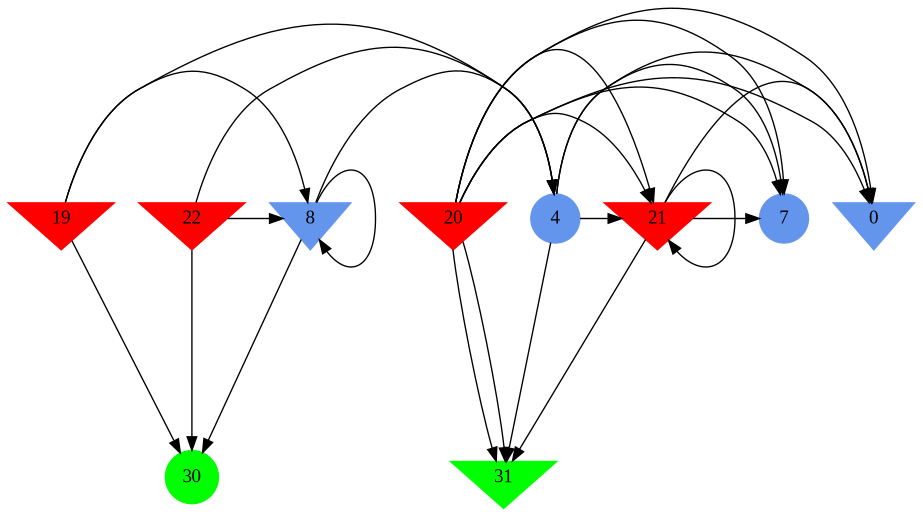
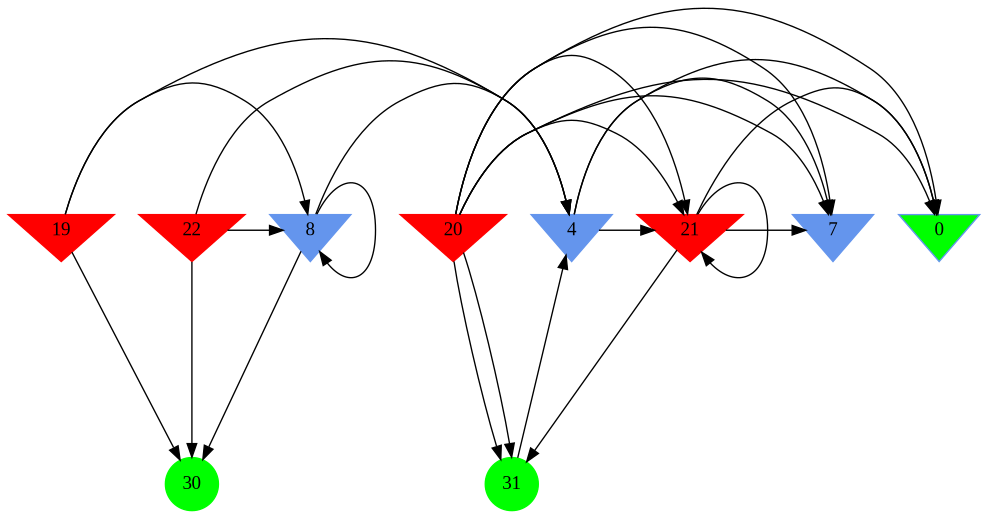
node "4": shape circle -> invtriangle
node "7": shape circle -> invtriangle
node "0": fillcolor cornflowerblue -> green
edge "4" -> "31": reversed
node "31": shape invtriangle -> circle
